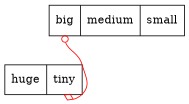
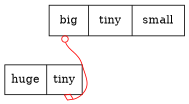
node "big": text "medium" -> "tiny"
